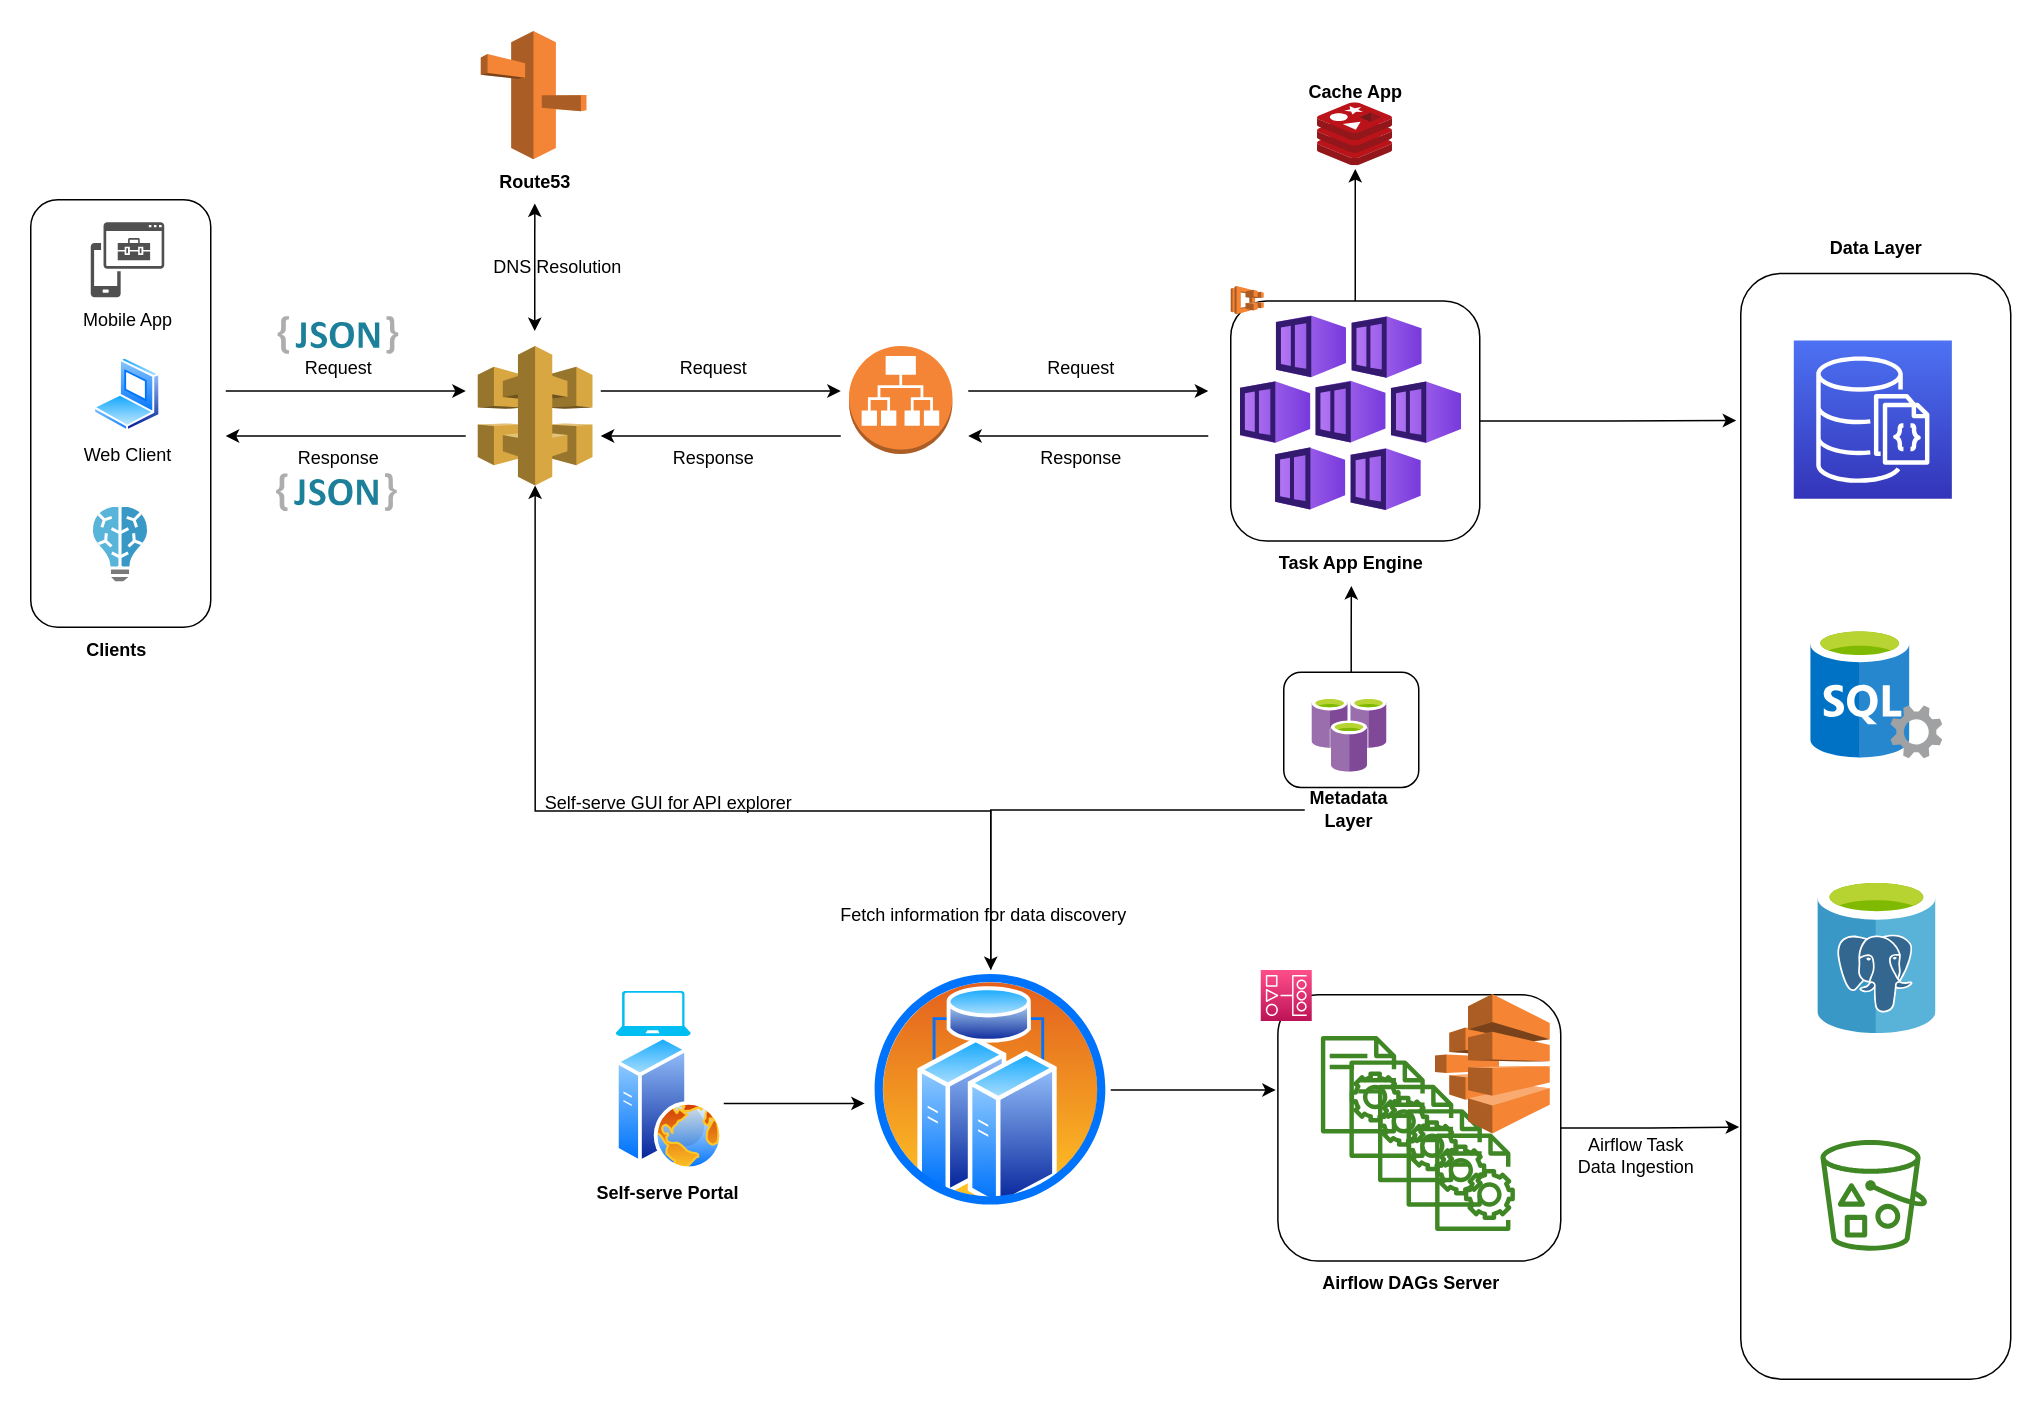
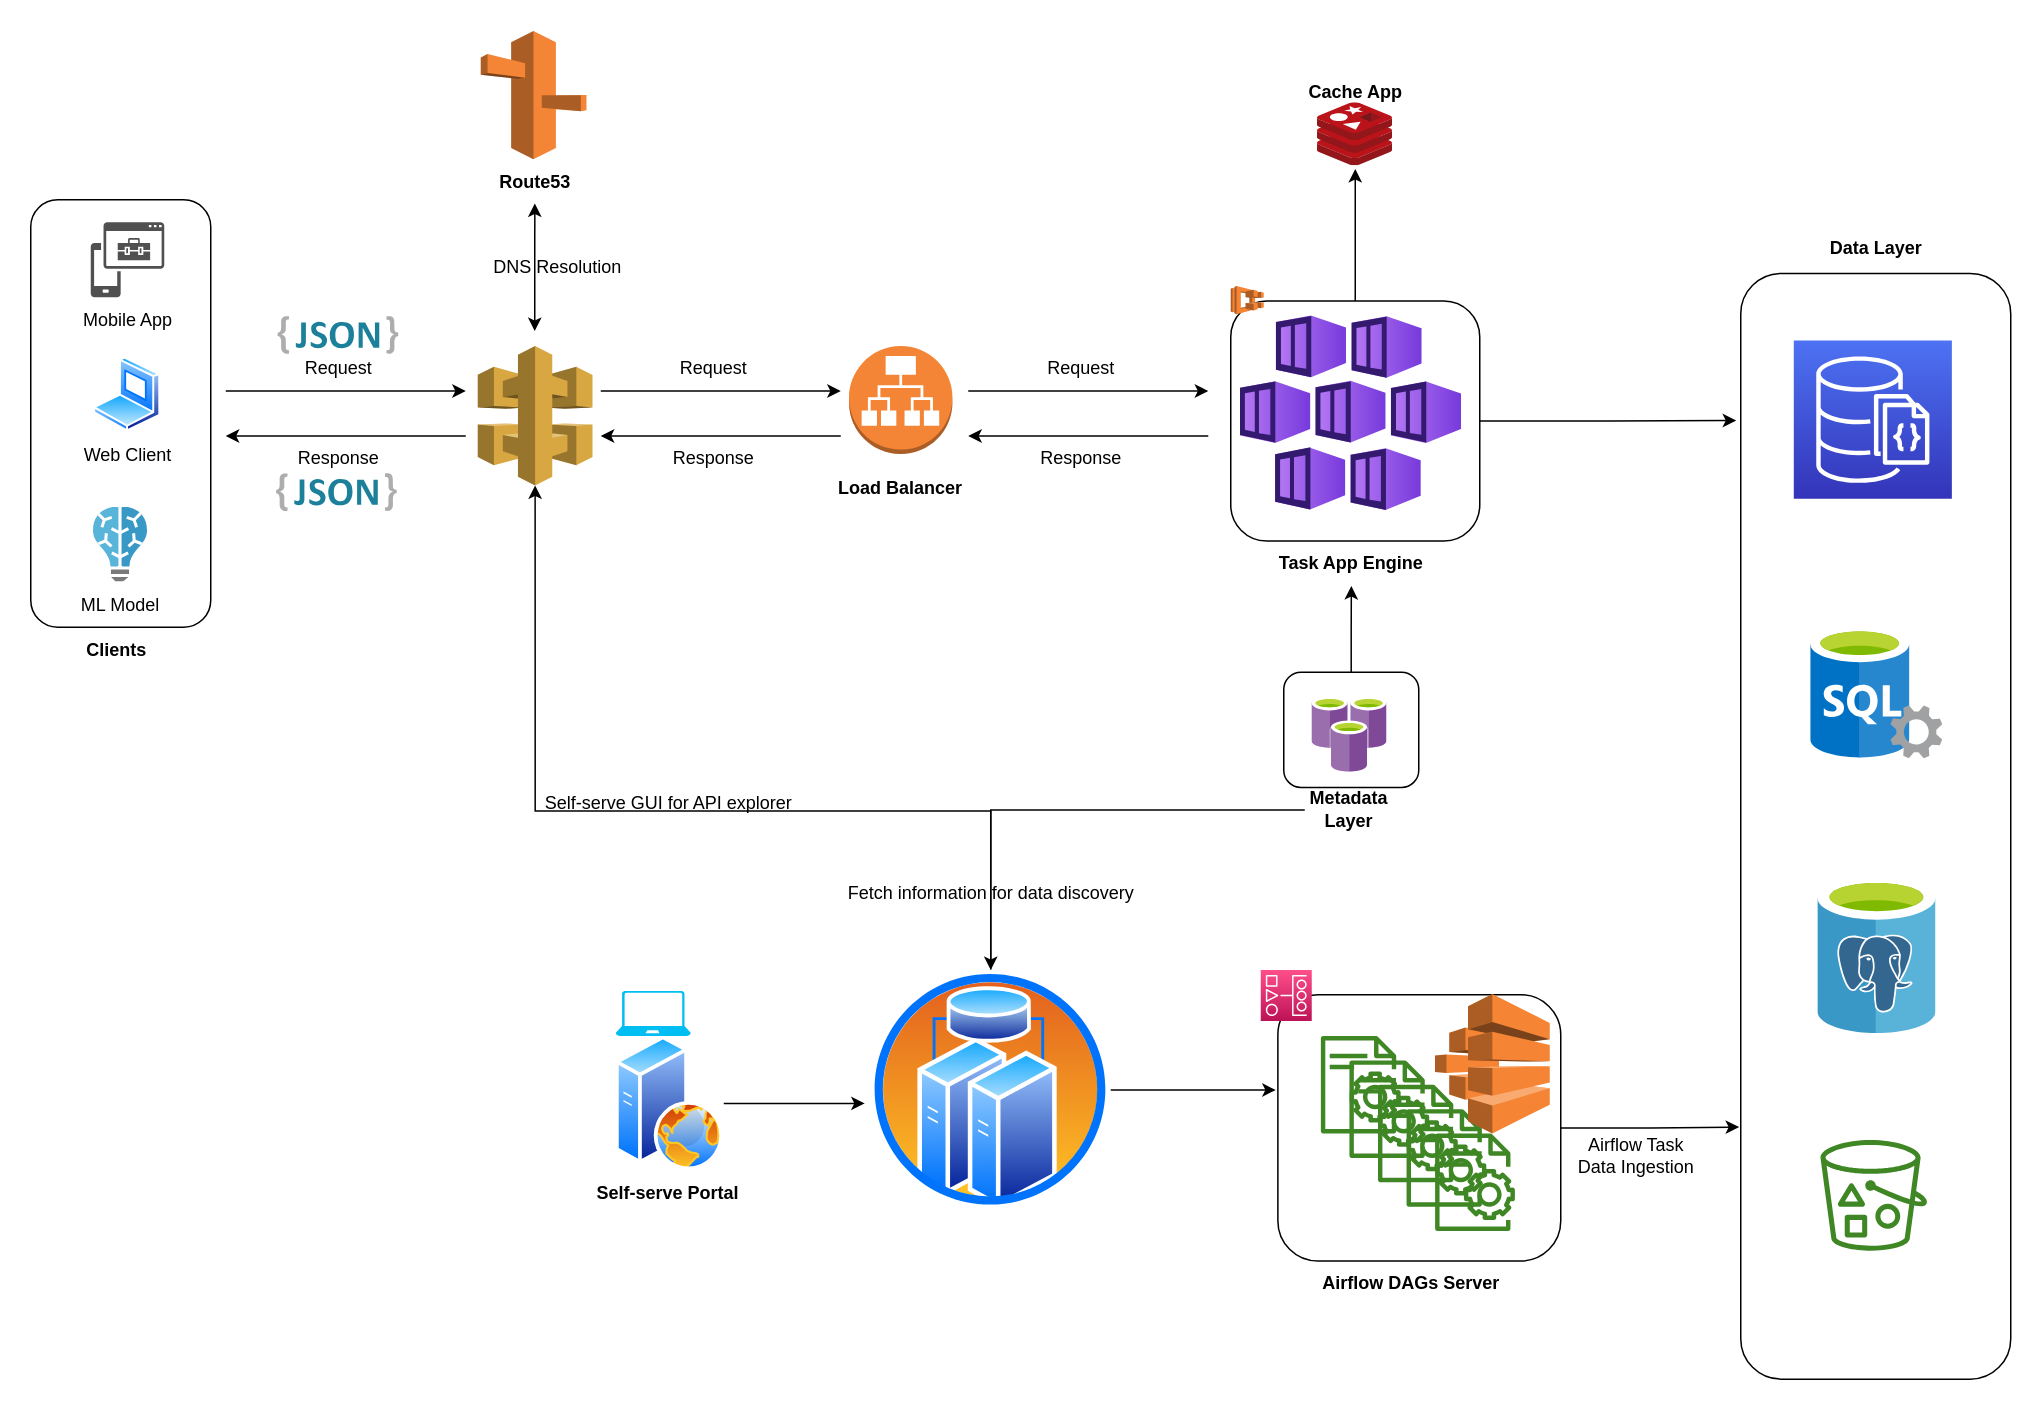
node "Load Balancer": added
node "ML Model": added
node "Fetch information for data discovery": moved (983, 916) -> (991, 893)
